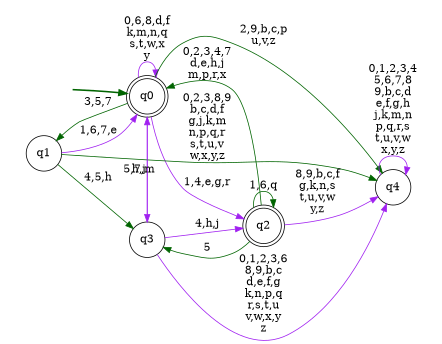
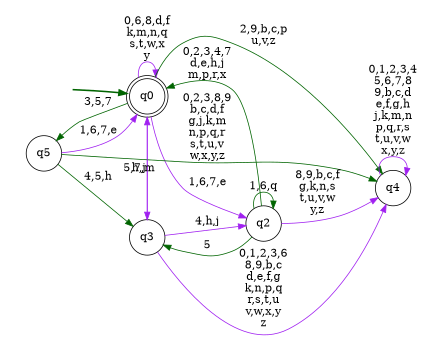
node "q1": label "q1" -> "q5"
edge "q0" -> "q2": label "1,4,e,g,r" -> "1,6,7,e"
node "q2": shape doublecircle -> circle
